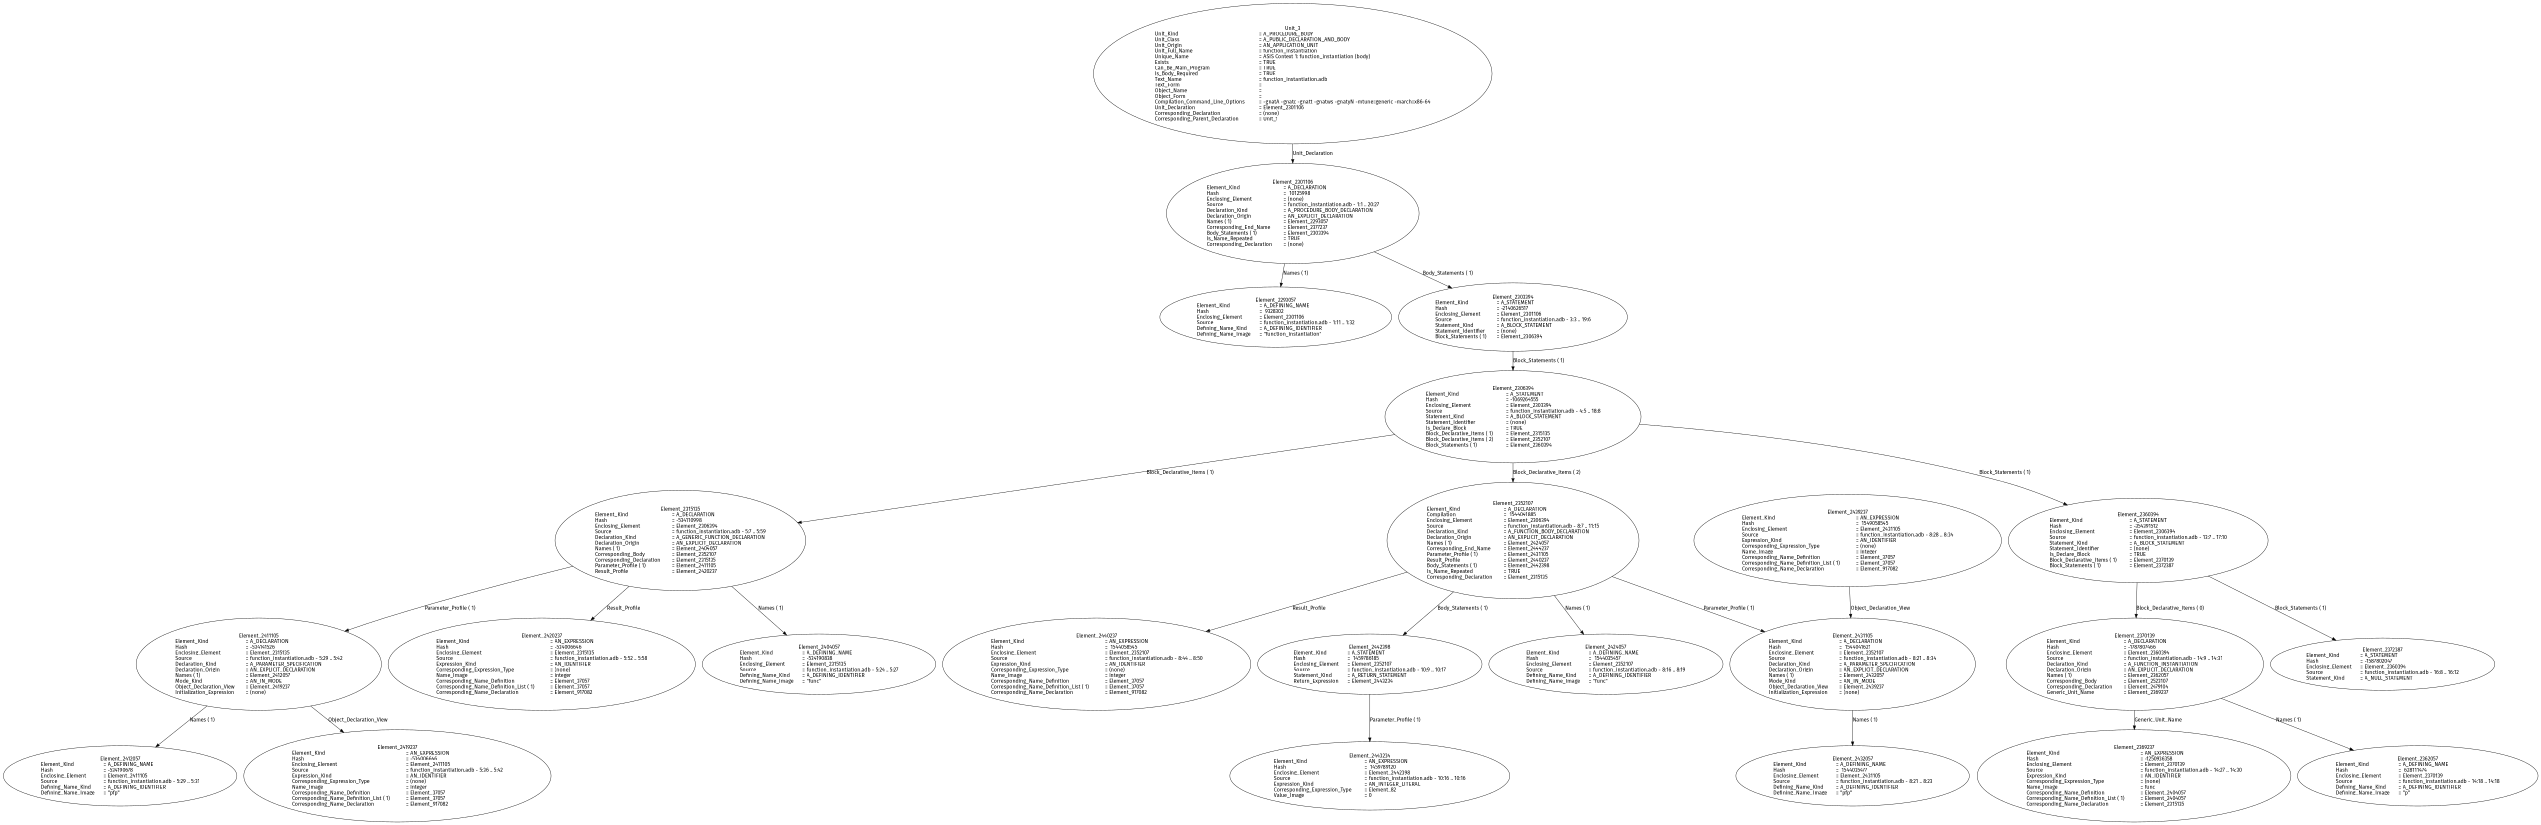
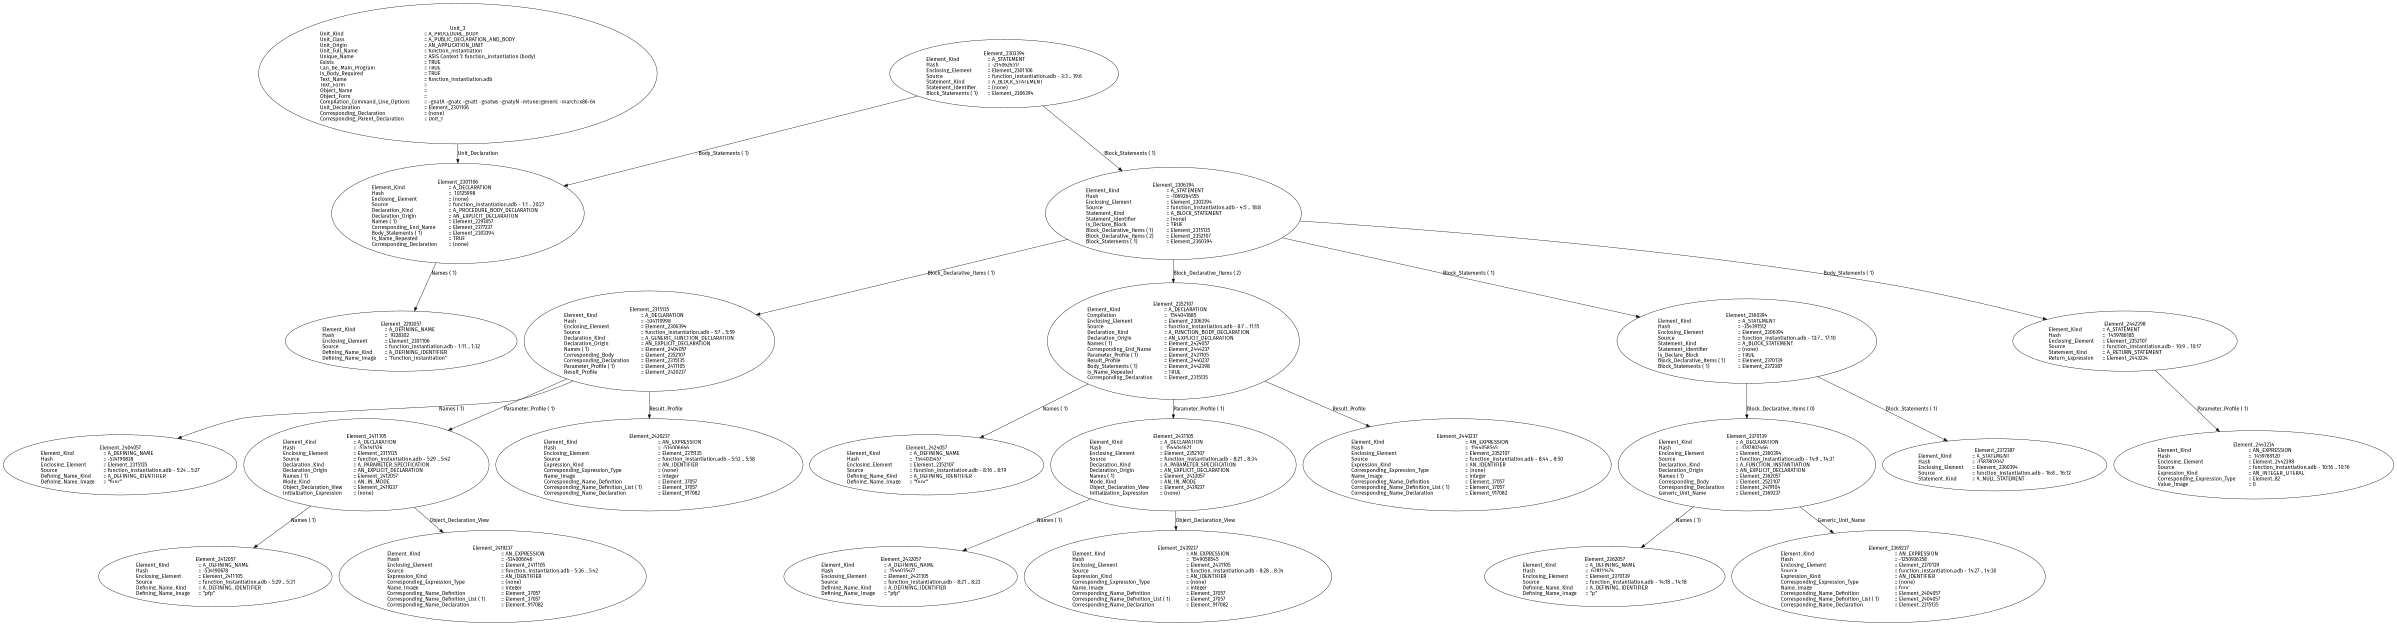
edge "Element_2301106" -> "Element_2303394": reversed
edge "Element_2439237" -> "Element_2431105": reversed
edge "Element_2352107" -> "Element_2442398": now "Element_2306394" -> "Element_2442398"
